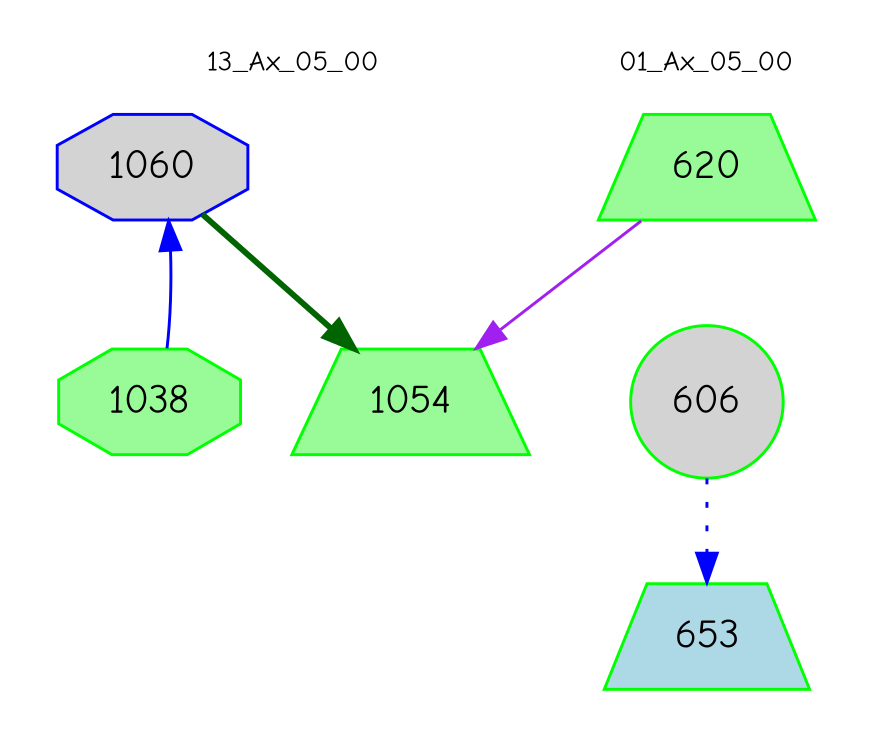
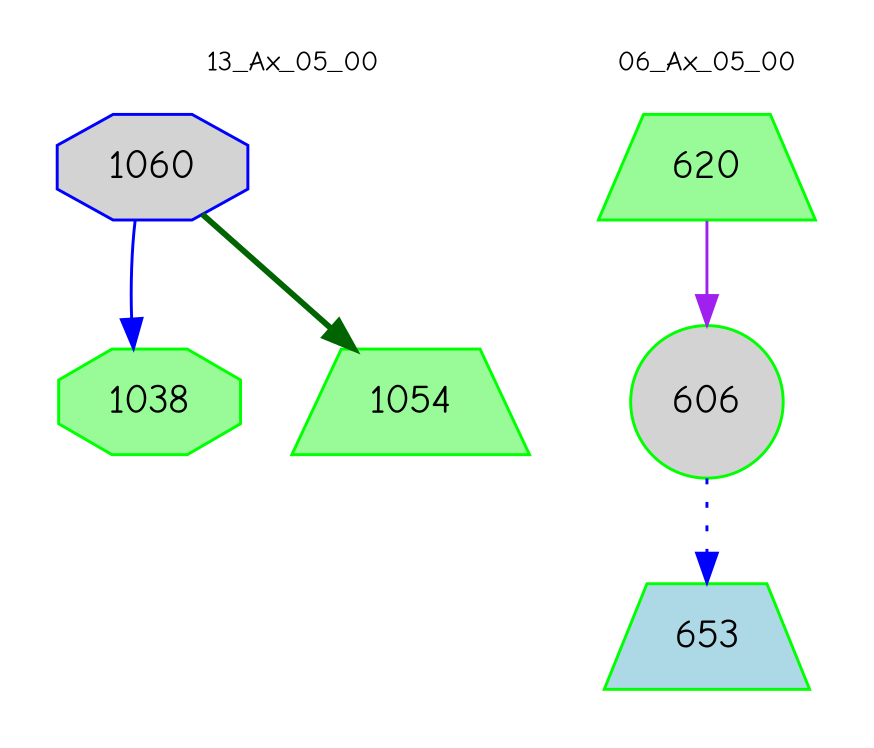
cluster "01_Ax_05_00": label "01_Ax_05_00" -> "06_Ax_05_00"
edge "620" -> "1054": now "620" -> "606"
edge "1038" -> "1060": reversed
